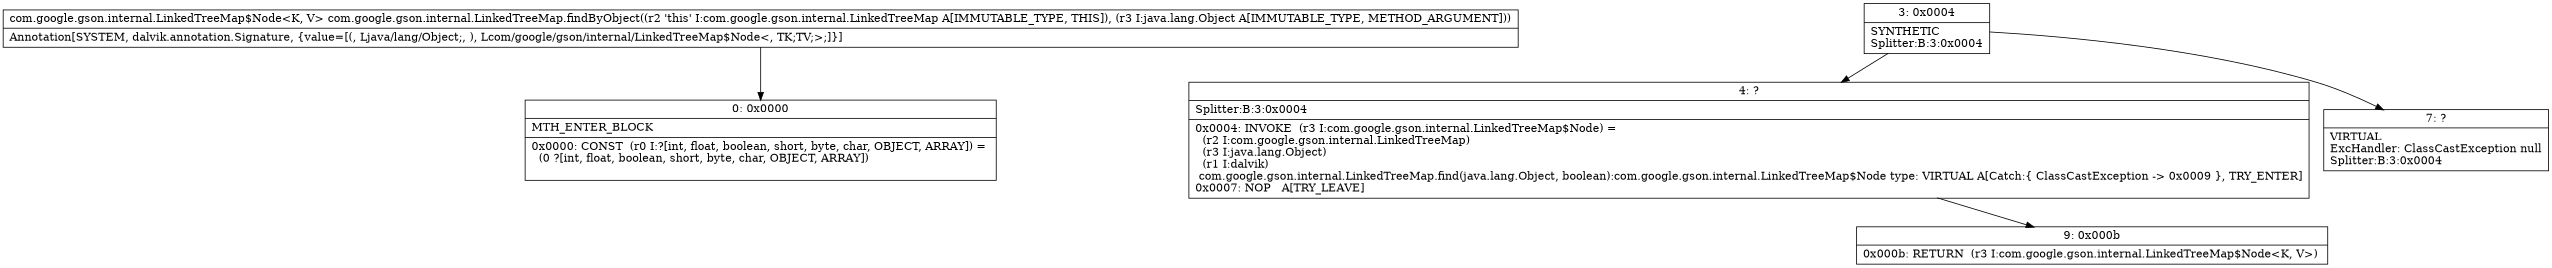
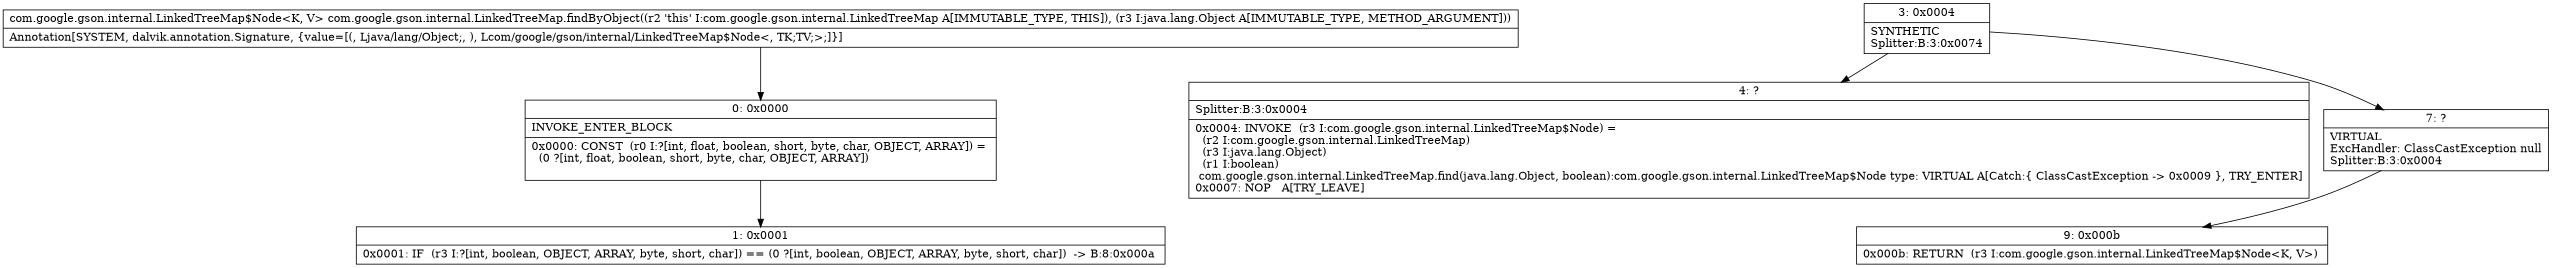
node "3: 0x0004": text "Splitter:B:3:0x0004" -> "Splitter:B:3:0x0074"
node "0: 0x0000": text "MTH_ENTER_BLOCK" -> "INVOKE_ENTER_BLOCK"
node "4: ?": text "(r1 I:dalvik)" -> "(r1 I:boolean)"
edge "4: ?" -> "9: 0x000b": now "7: ?" -> "9: 0x000b"
node "1: 0x0001": added
